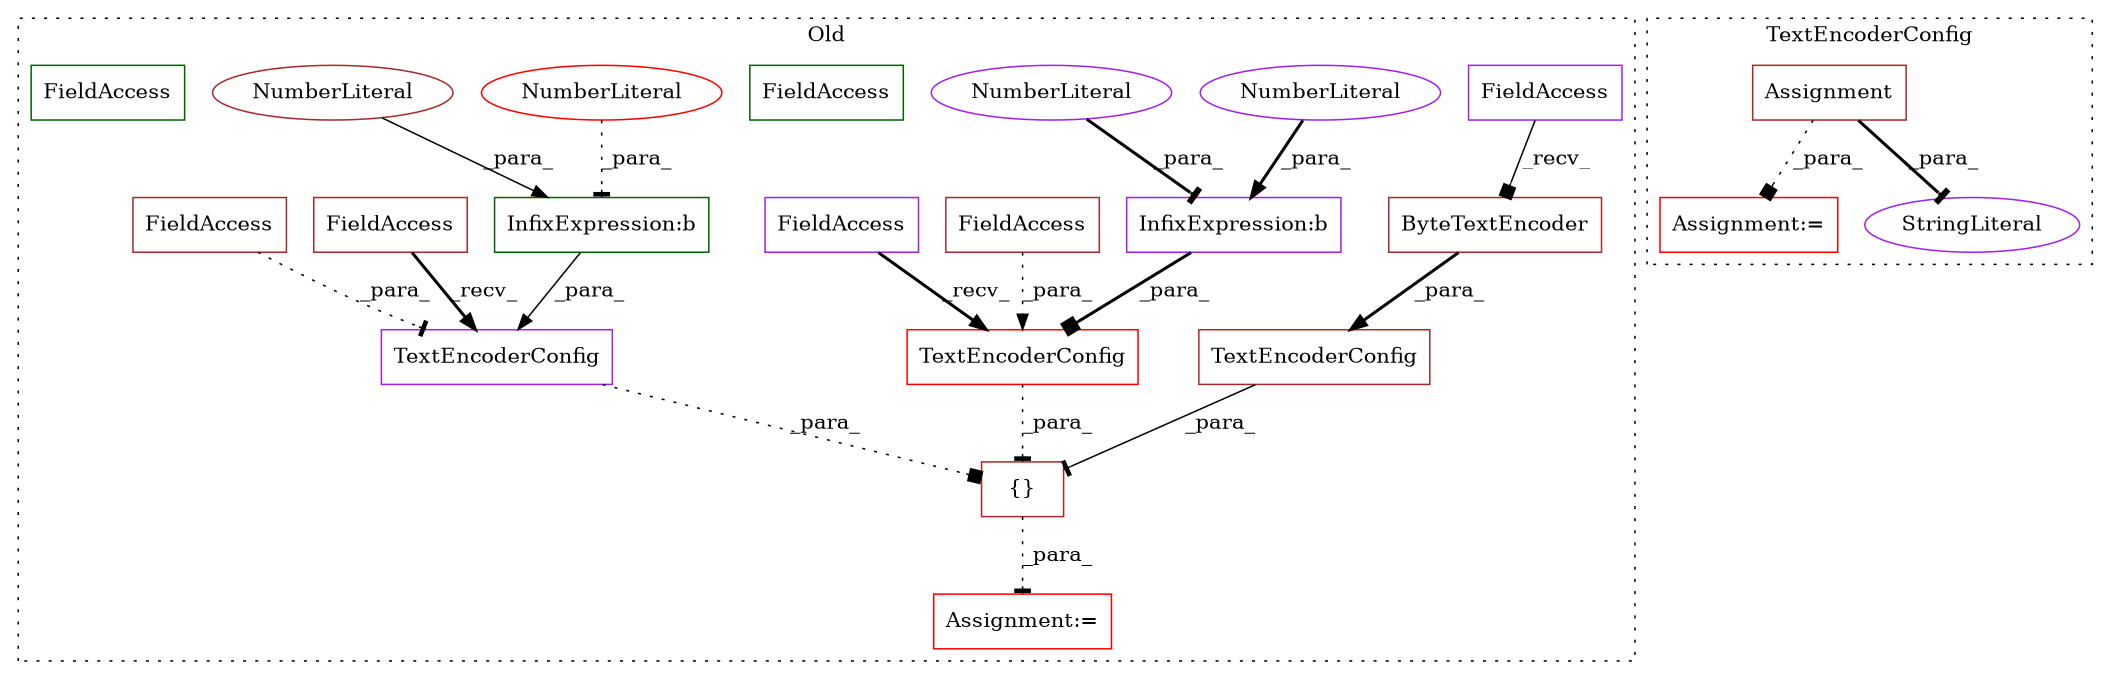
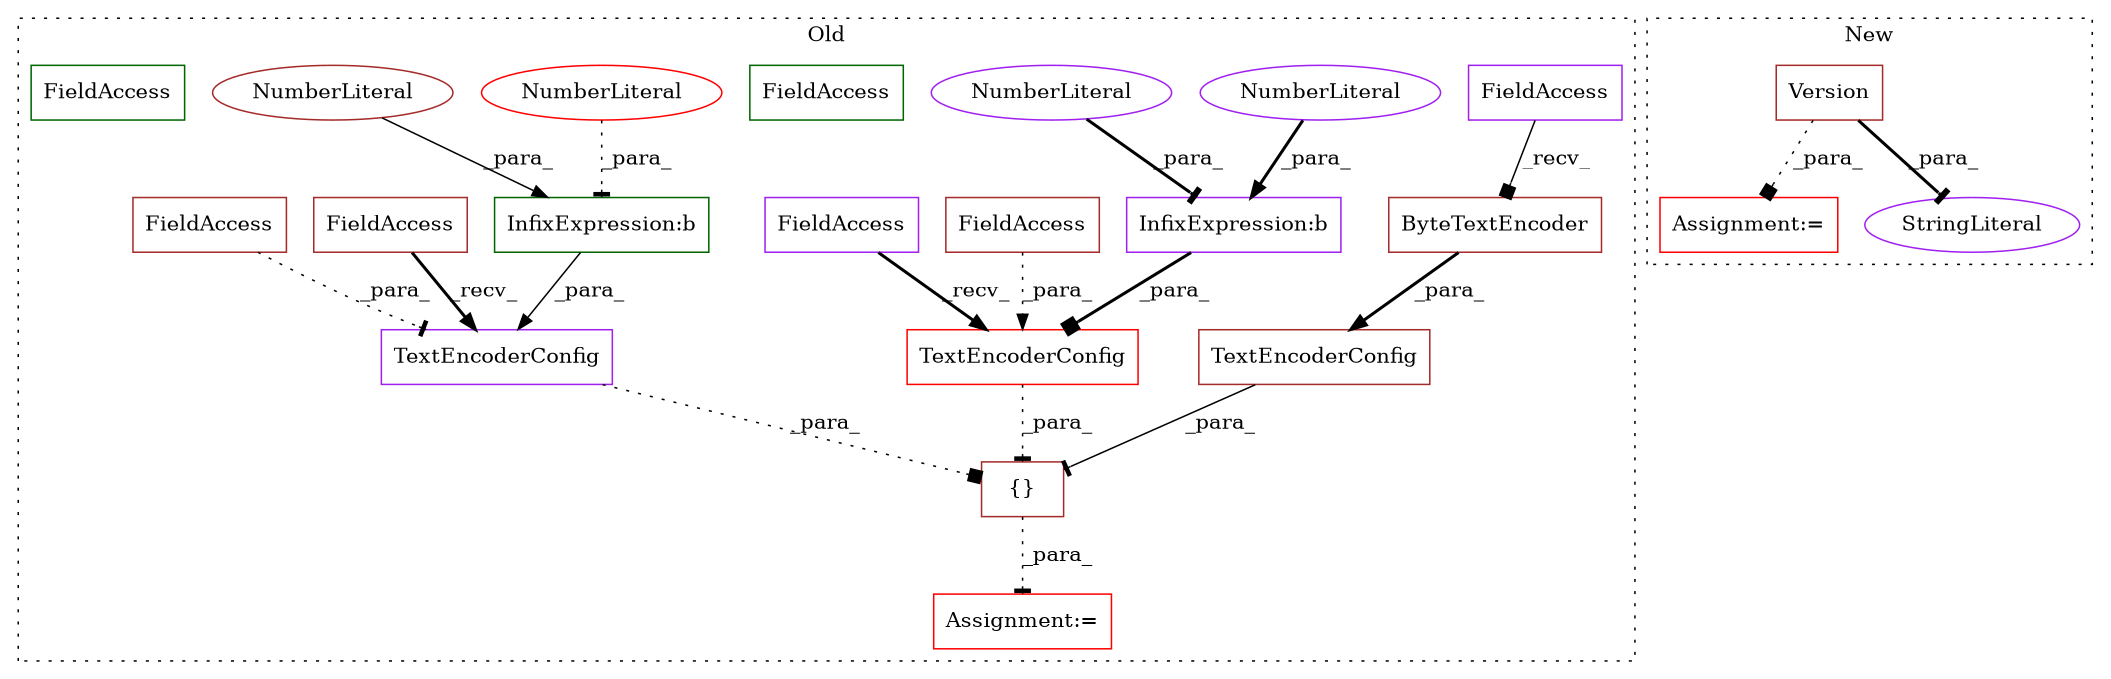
cluster "TextEncoderConfig": label "TextEncoderConfig" -> "New"
node "Assignment": label "Assignment" -> "Version"
